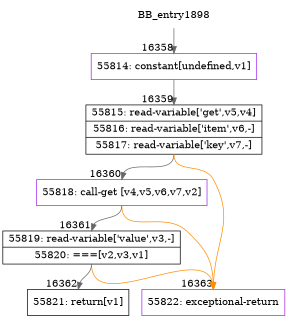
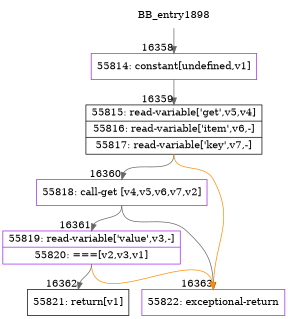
edge "55818: call-get [v4,v5,v6,v7,v2]" -> "55822: exceptional-return": color darkorange -> gray40
node "55819: read-variable['value',v3,-]": color black -> purple
